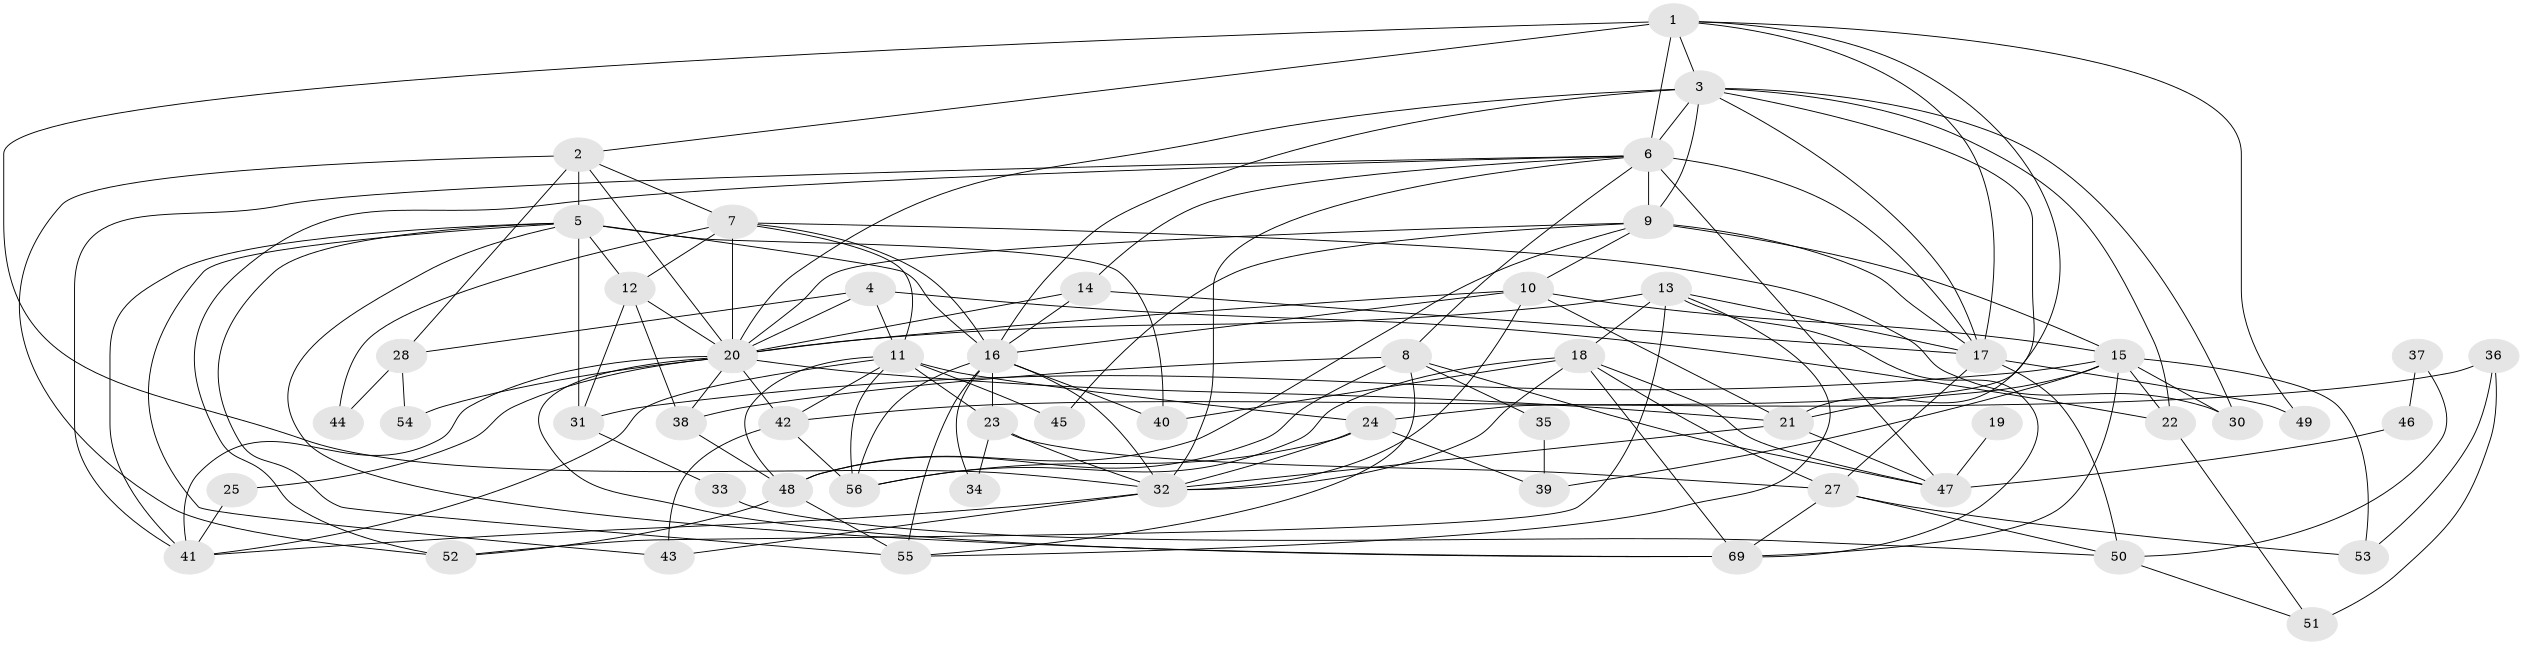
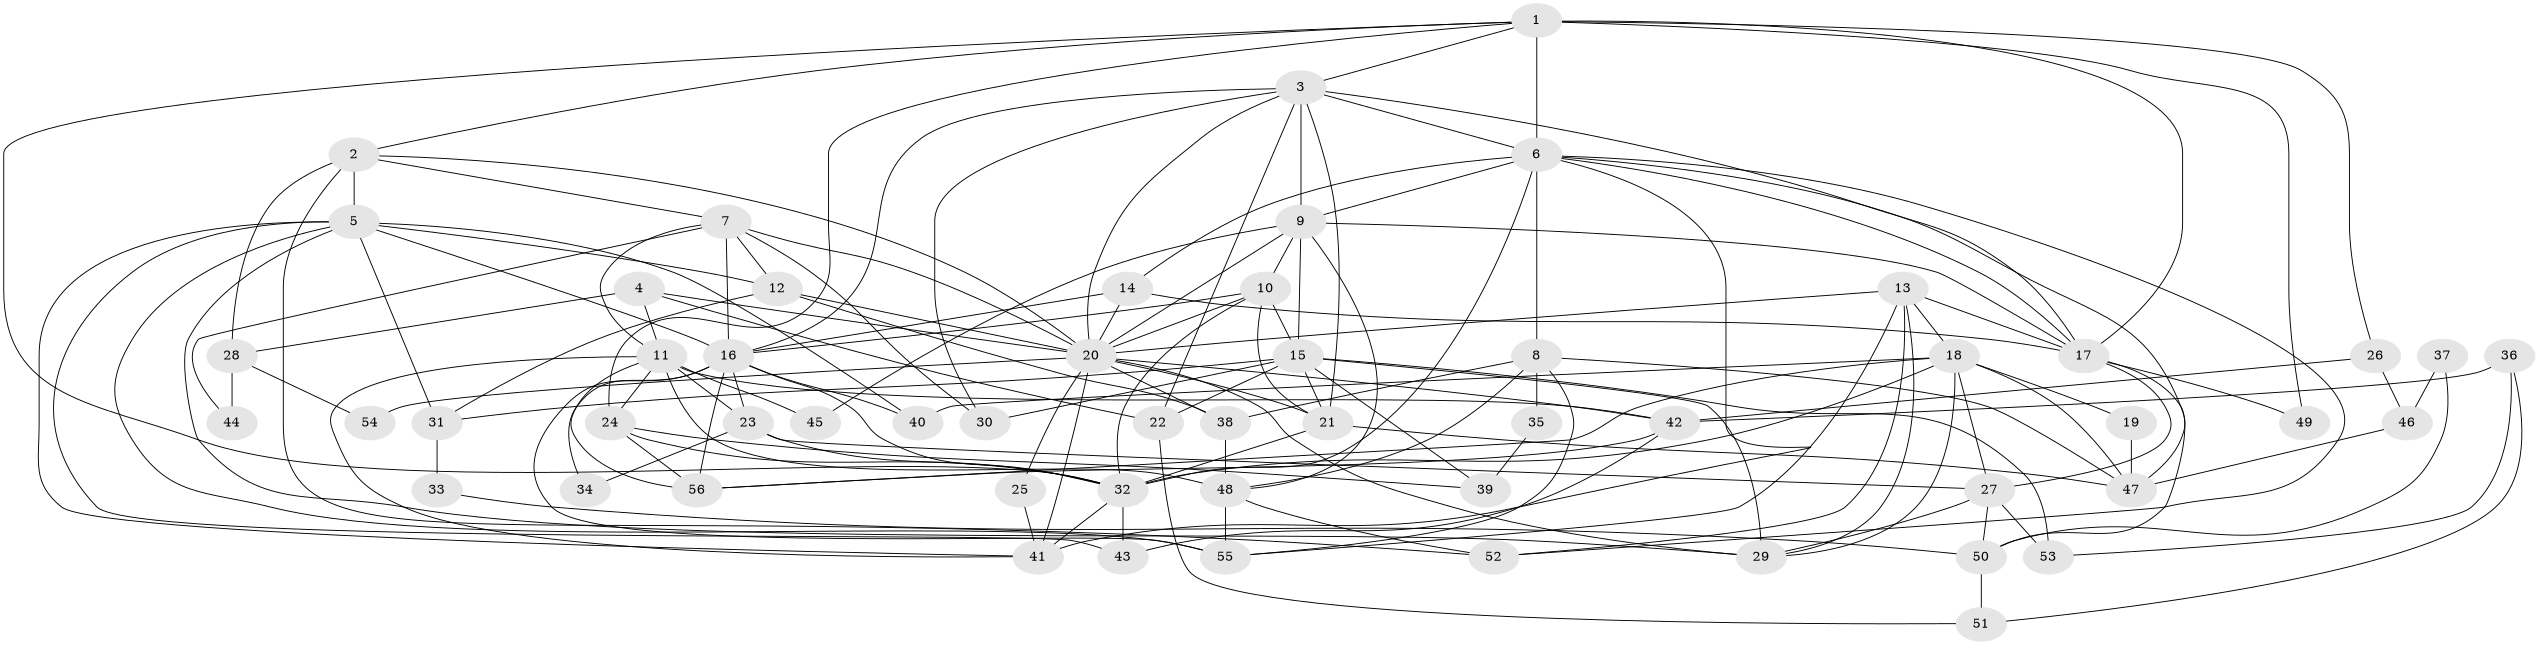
node "26": added
edge "18" -- "19": added
node "69": label "69" -> "29"
